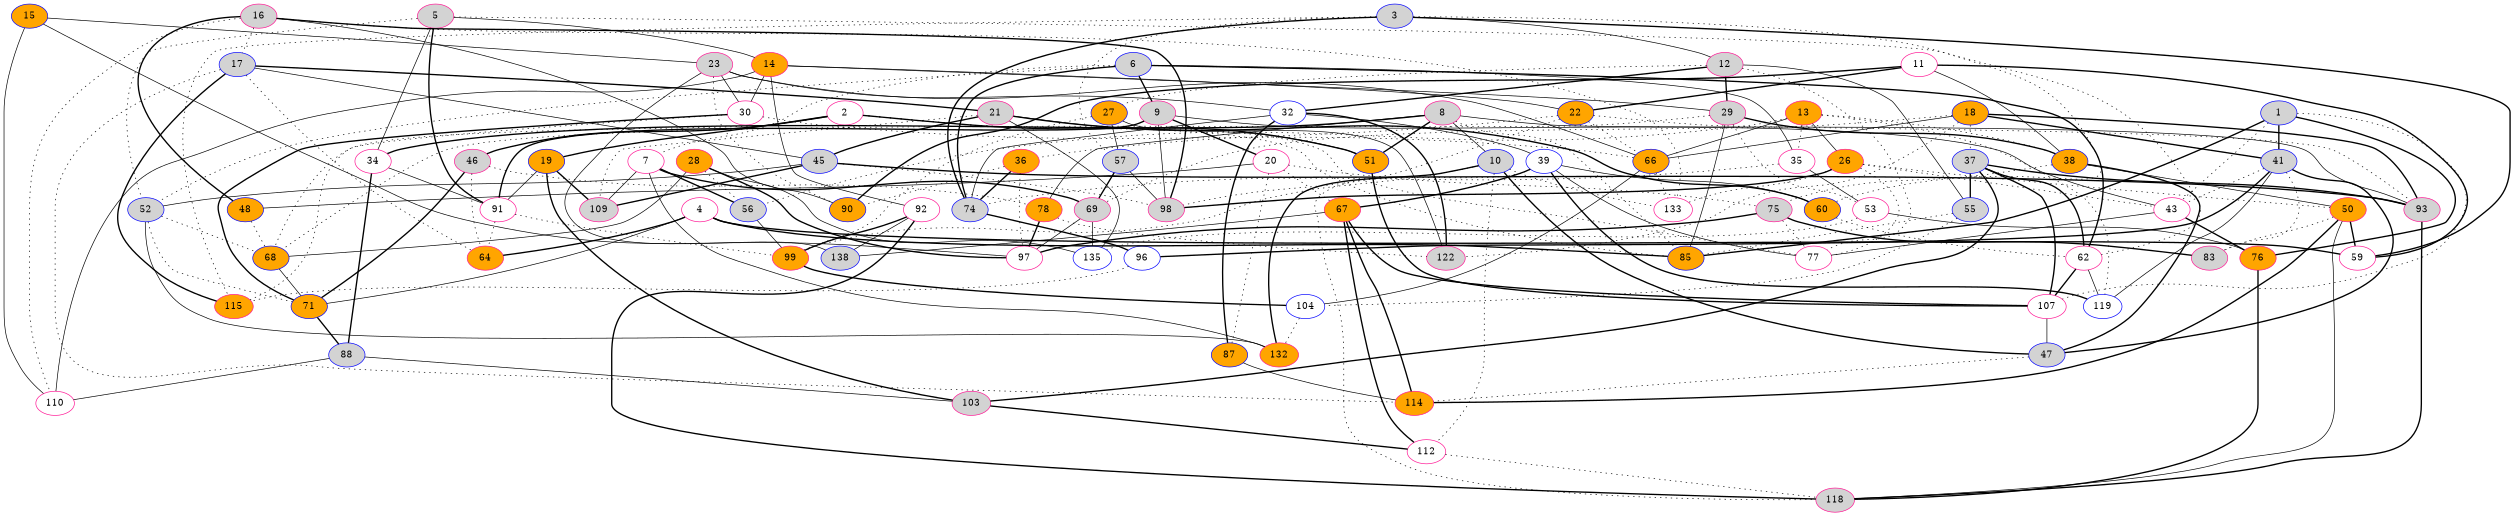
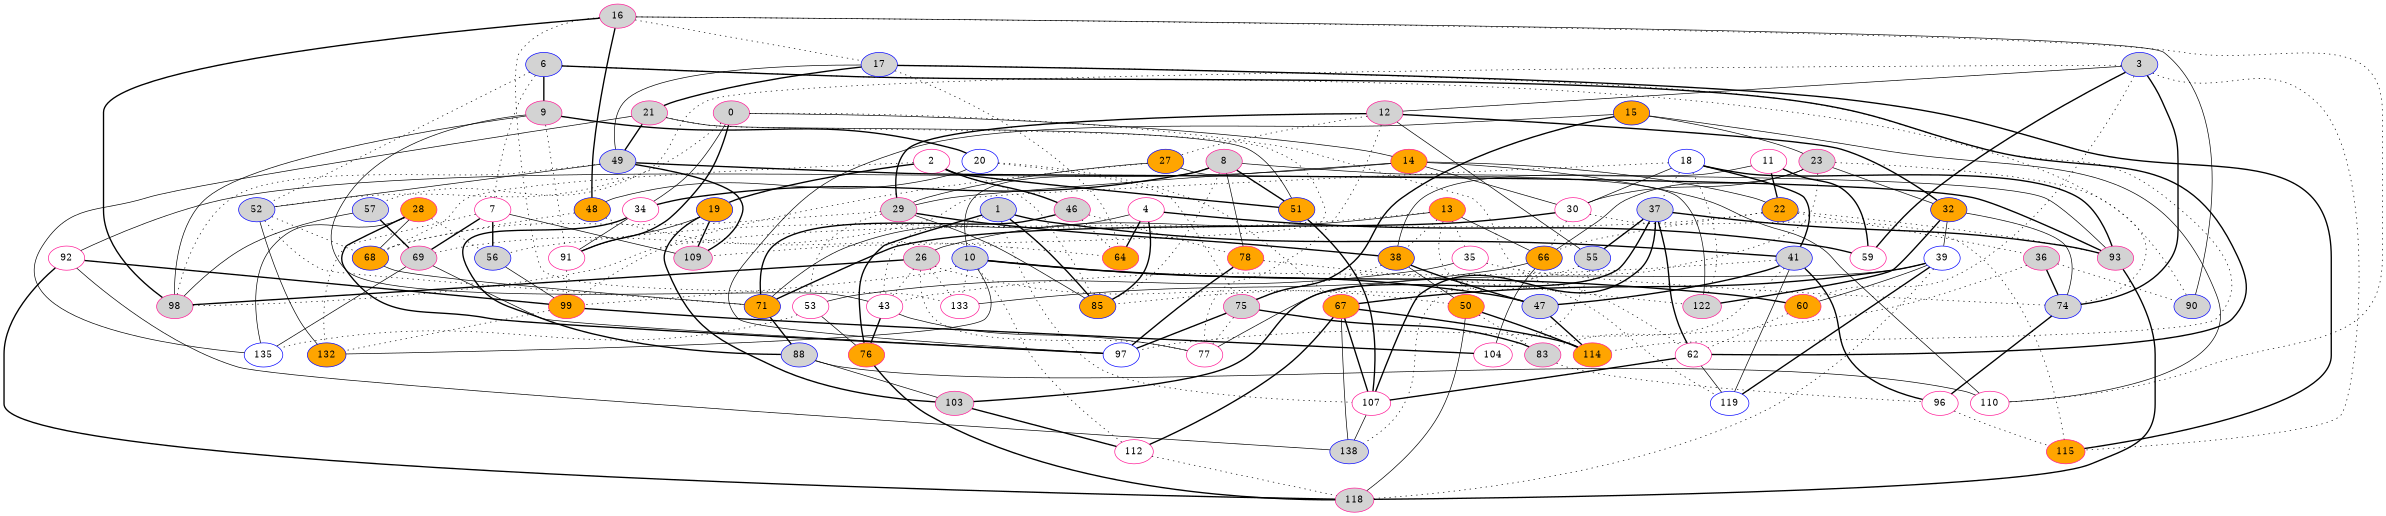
node "5": label "5" -> "0"
edge "11" -- "90": removed
edge "6" -- "35": removed
edge "6" -- "74": style bold -> dotted
node "32": fillcolor white -> orange
node "18": fillcolor orange -> white
edge "9" -- "91": style bold -> dotted
edge "27" -- "57": now "27" -- "29"
edge "18" -- "66": now "18" -- "30"
edge "21" -- "60": now "10" -- "60"
edge "2" -- "77": removed
node "45": label "45" -> "49"
node "36": fillcolor orange -> lightgrey
node "20": color deeppink -> blue
node "26": fillcolor orange -> lightgrey
edge "66" -- "133": style dotted -> solid
edge "15" -- "75": added
edge "10" -- "132": style bold -> solid
node "90": fillcolor orange -> lightgrey
node "60": color blue -> deeppink
edge "91" -- "64": now "48" -- "64"
edge "23" -- "138": style solid -> dotted
edge "50" -- "59": removed
node "97": color deeppink -> blue
node "96": color blue -> deeppink
edge "7" -- "132": style solid -> dotted
node "104": color blue -> deeppink
edge "104" -- "132": now "99" -- "132"
edge "107" -- "47": now "107" -- "138"
node "87": removed
node "132": color deeppink -> blue
edge "47" -- "114": style dotted -> bold
edge "83" -- "96": added
